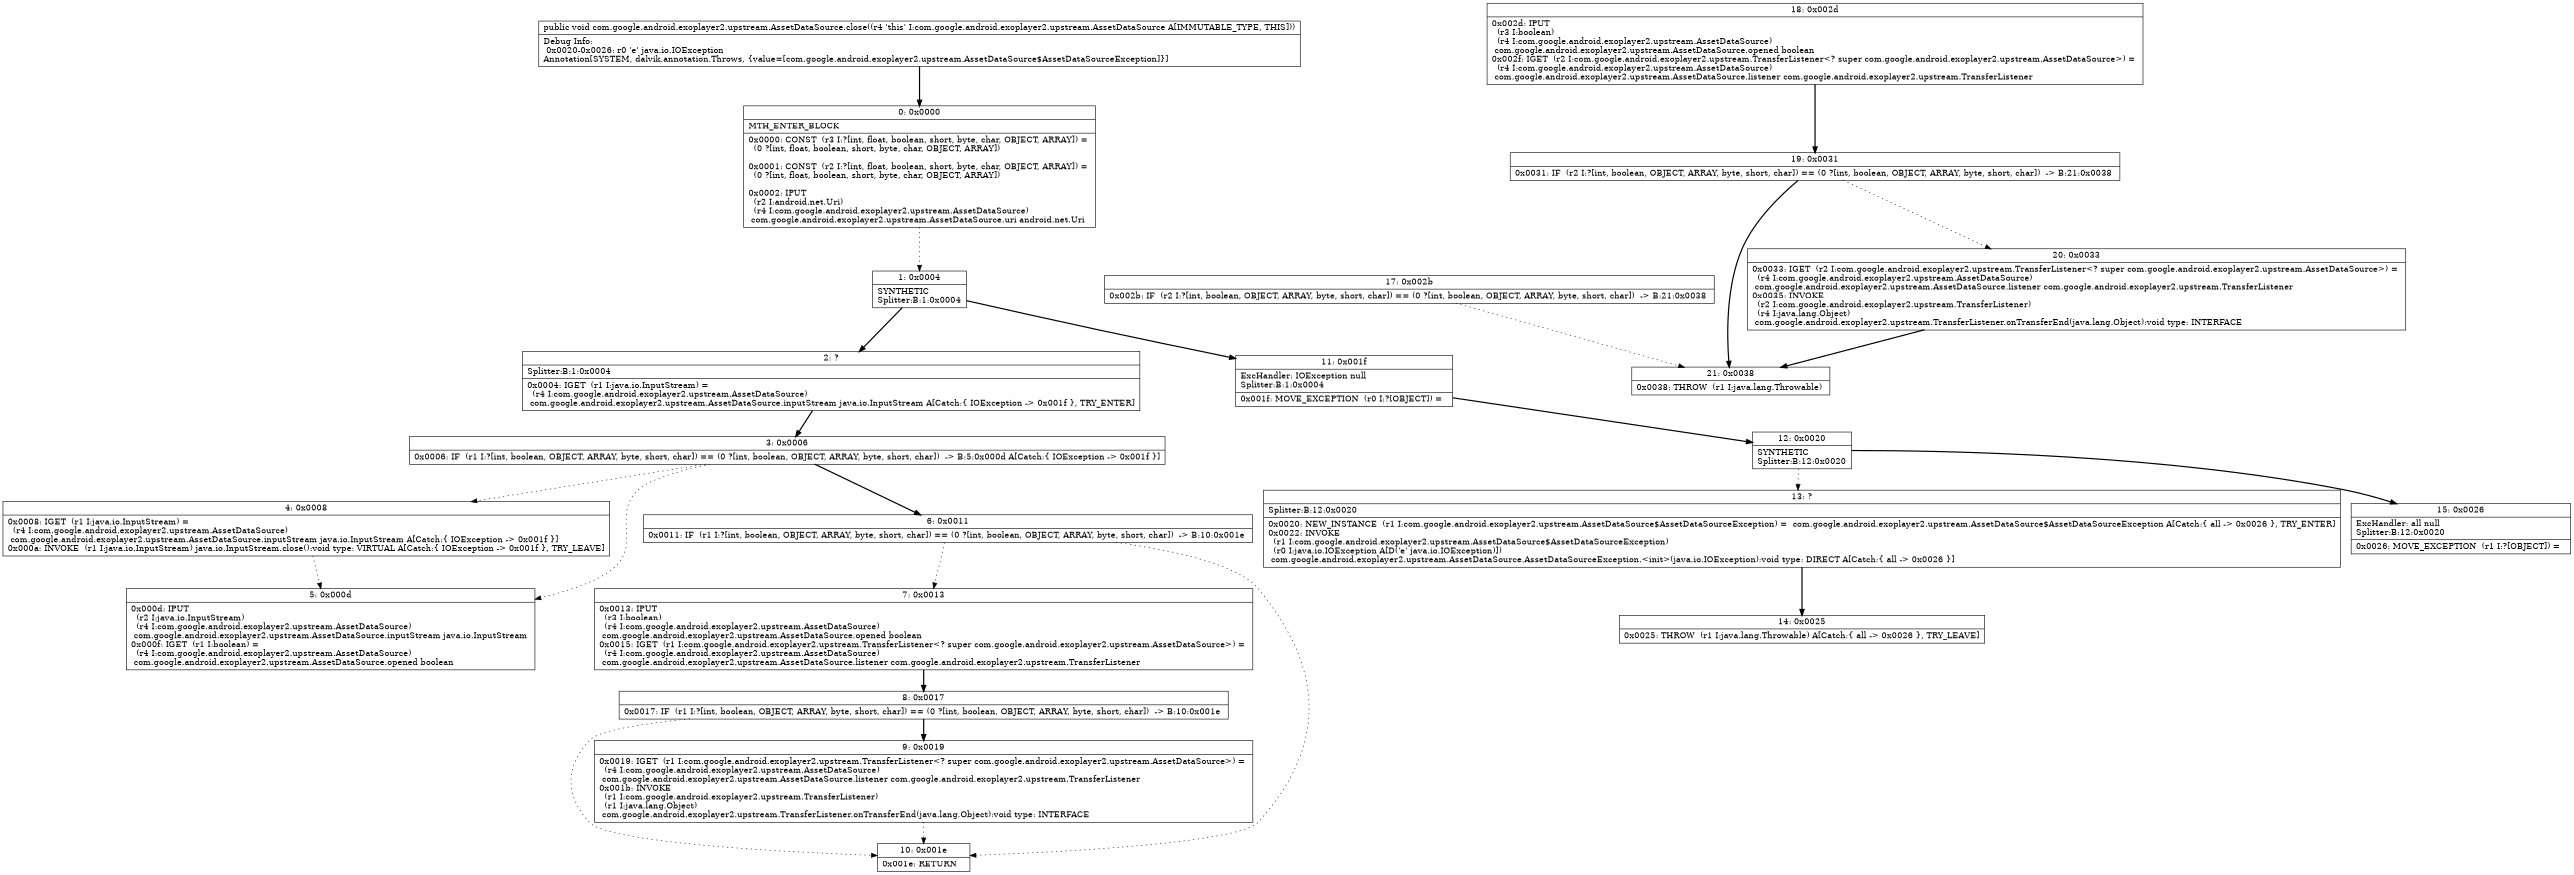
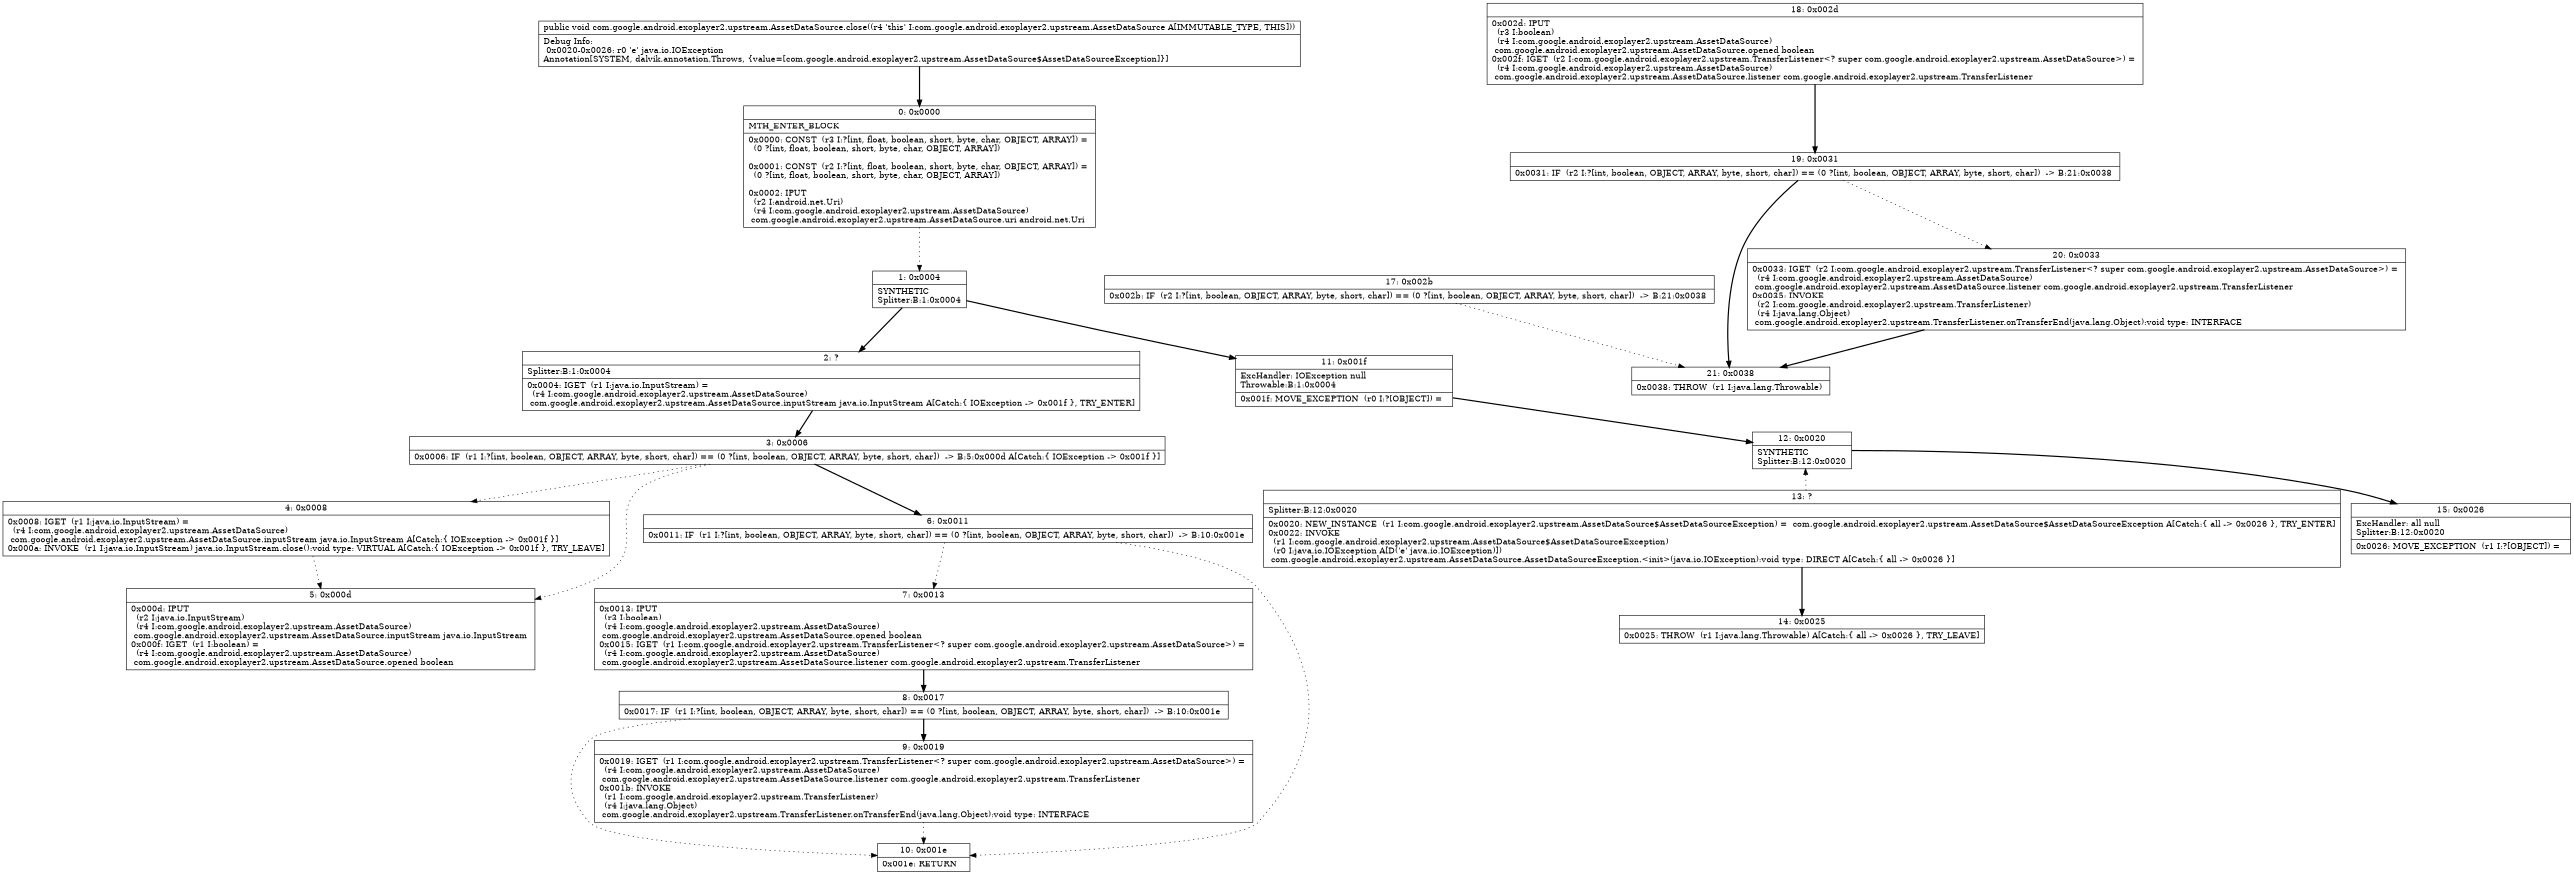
node "11: 0x001f": text "Splitter:B:1:0x0004" -> "Throwable:B:1:0x0004"
edge "12: 0x0020" -> "13: ?": reversed
node "9: 0x0019": text "(r1 I:java.lang.Object)" -> "(r4 I:java.lang.Object)"
